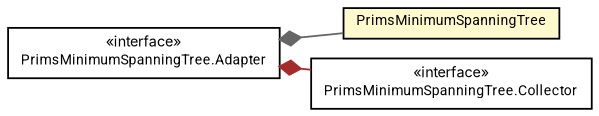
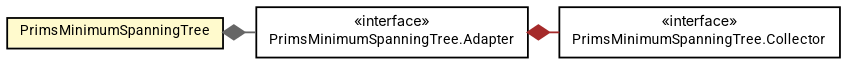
edge "PrimsMinimumSpanningTree" -> "PrimsMinimumSpanningTree.Adapter": reversed
